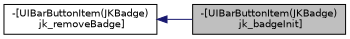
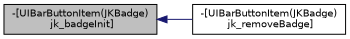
edge "-[UIBarButtonItem(JKBadge) jk_badgeInit]" -> "-[UIBarButtonItem(JKBadge) jk_removeBadge]": reversed
